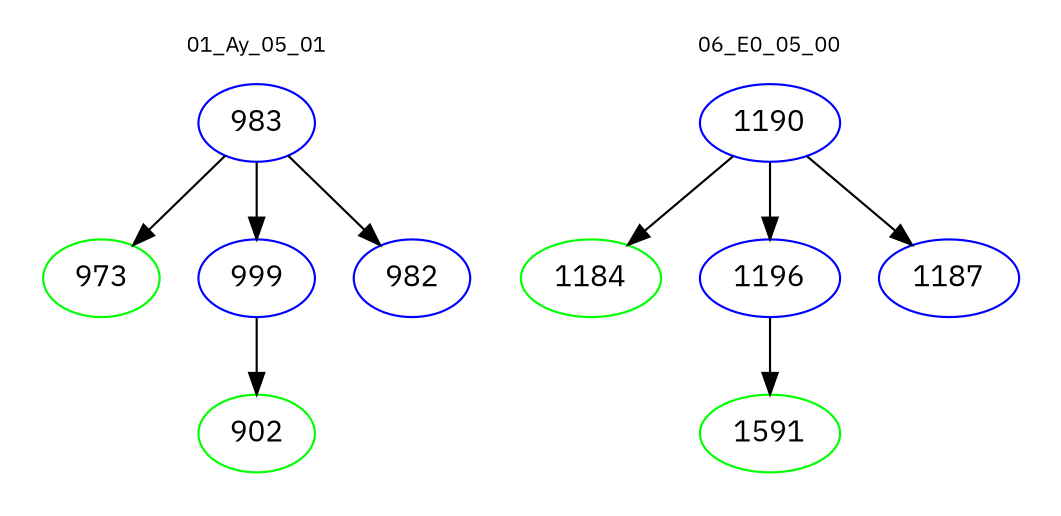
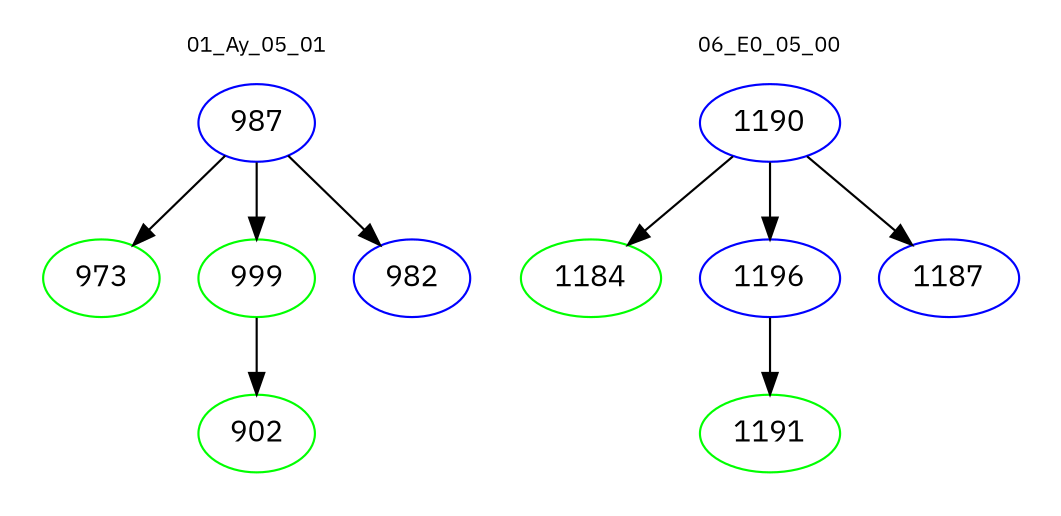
node "983": label "983" -> "987"
node "999": color blue -> green
node "1591": label "1591" -> "1191"
